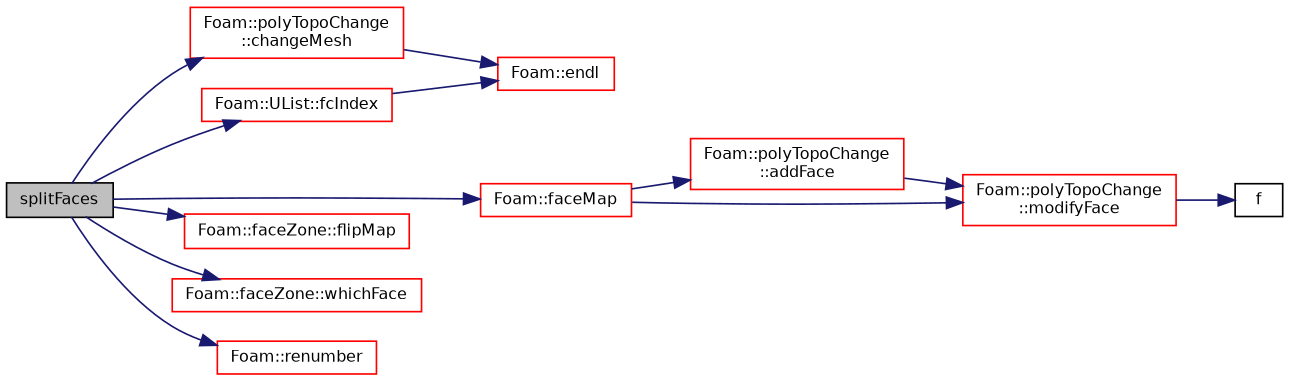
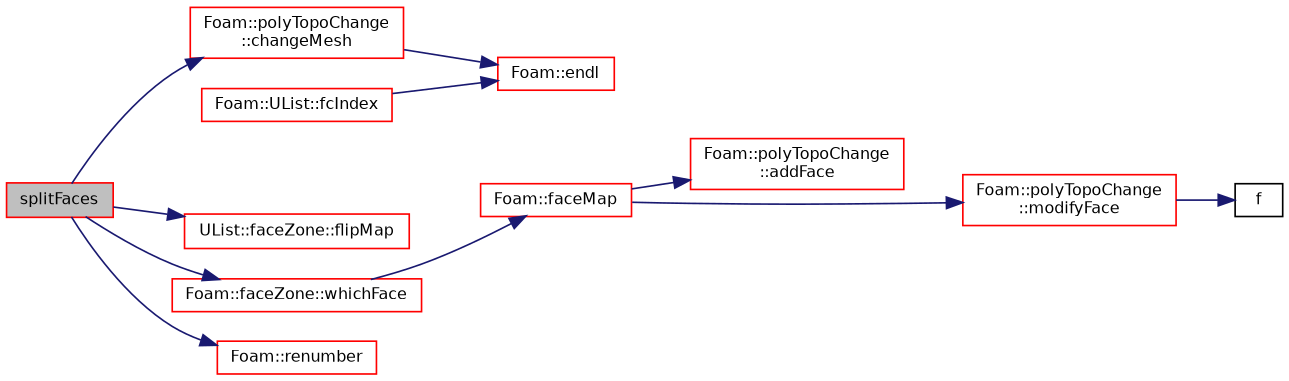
edge "splitFaces" -> "Foam::UList::fcIndex": removed
edge "Foam::polyTopoChange ::addFace" -> "Foam::polyTopoChange ::modifyFace": removed
edge "splitFaces" -> "Foam::faceMap": now "Foam::faceZone::whichFace" -> "Foam::faceMap"
node "splitFaces": color black -> red
node "Foam::faceZone::flipMap": label "Foam::faceZone::flipMap" -> "UList::faceZone::flipMap"
